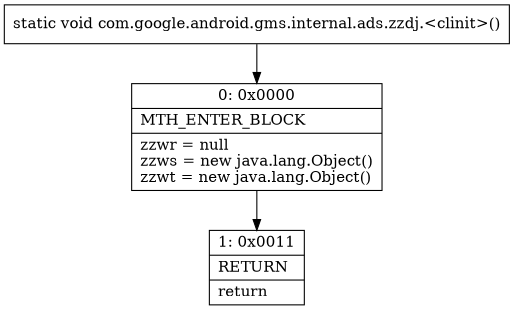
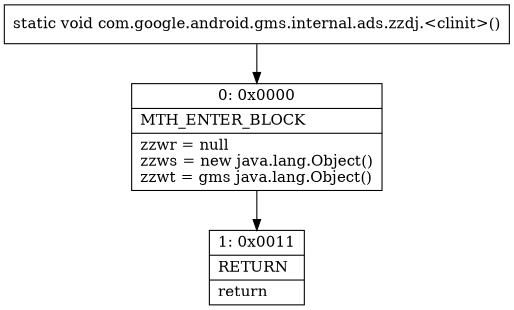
node "0: 0x0000": text "zzwt = new java.lang.Object()" -> "zzwt = gms java.lang.Object()"
